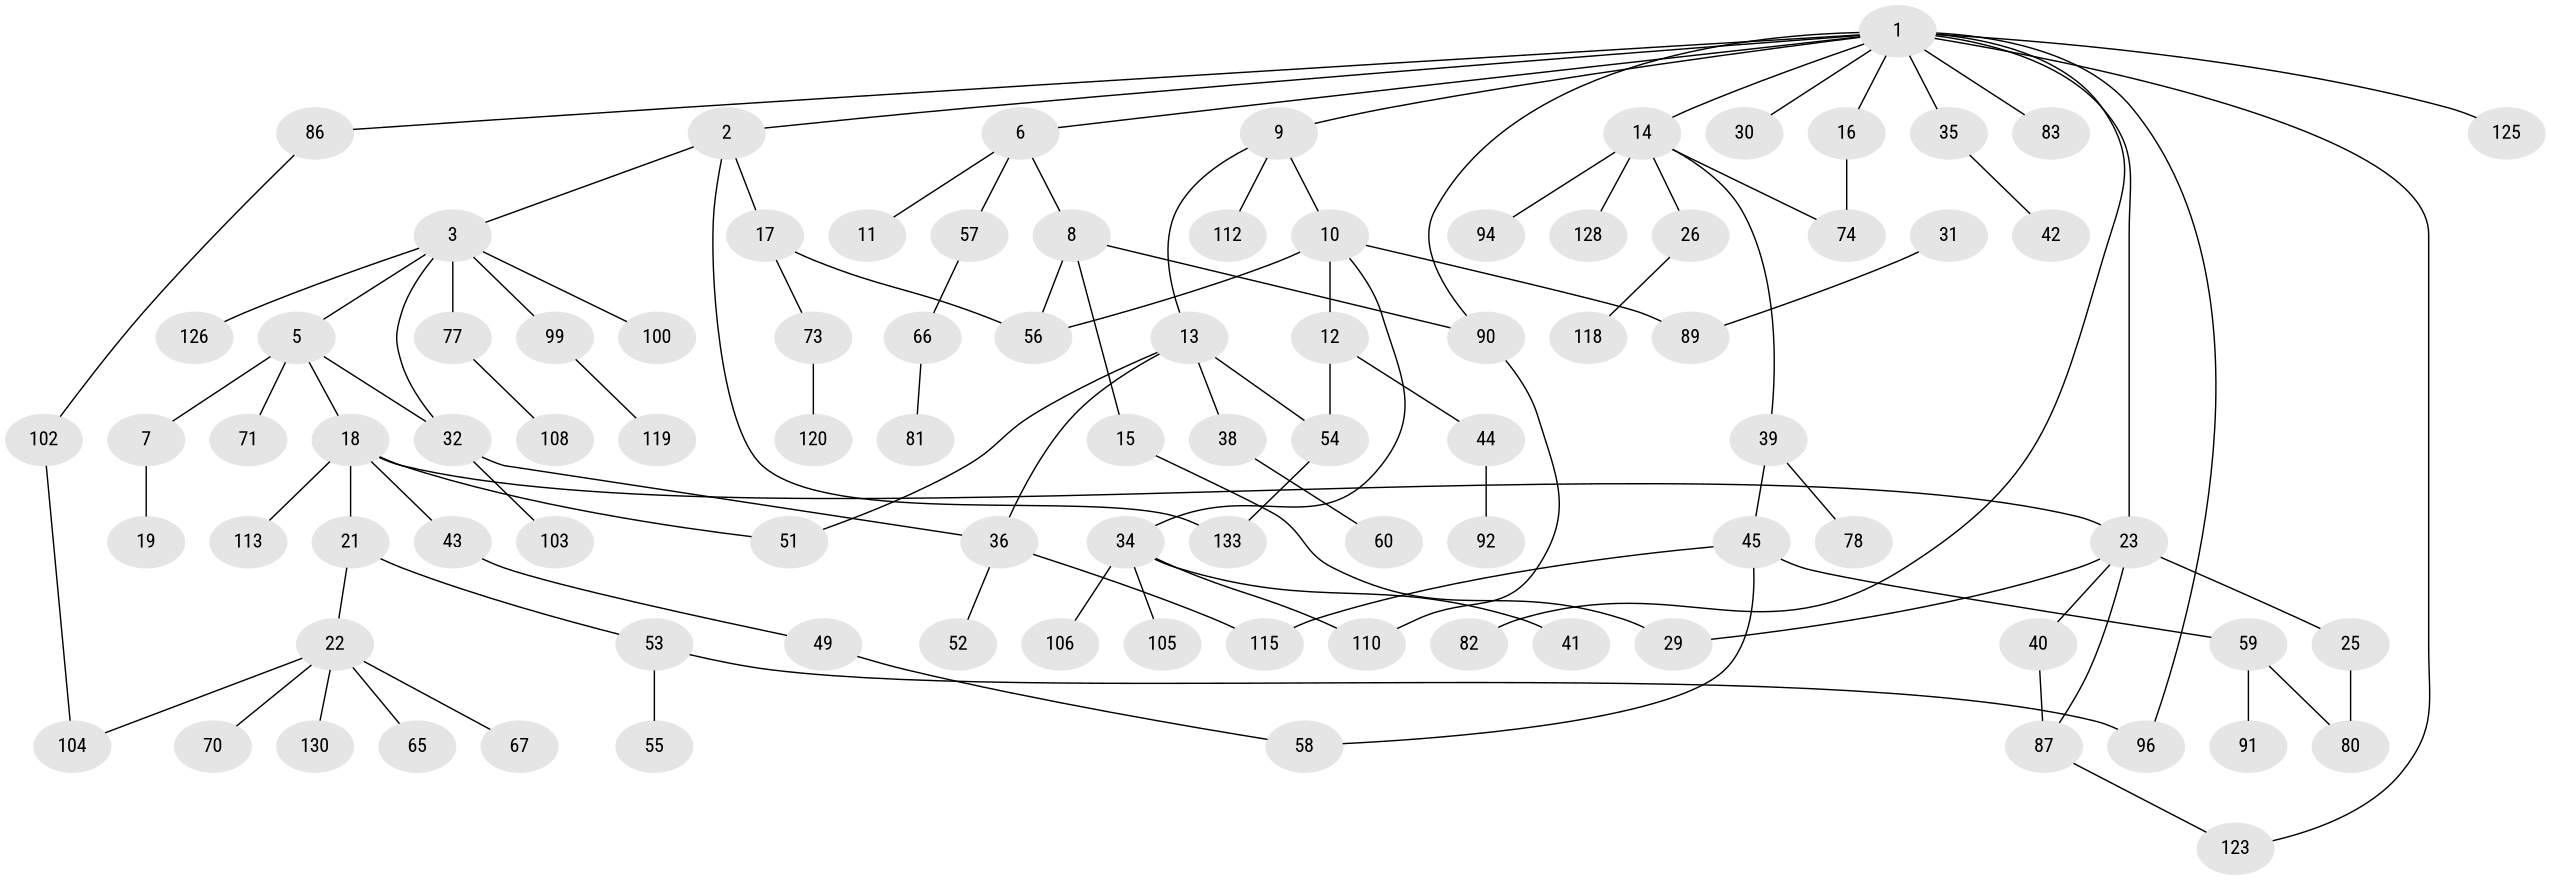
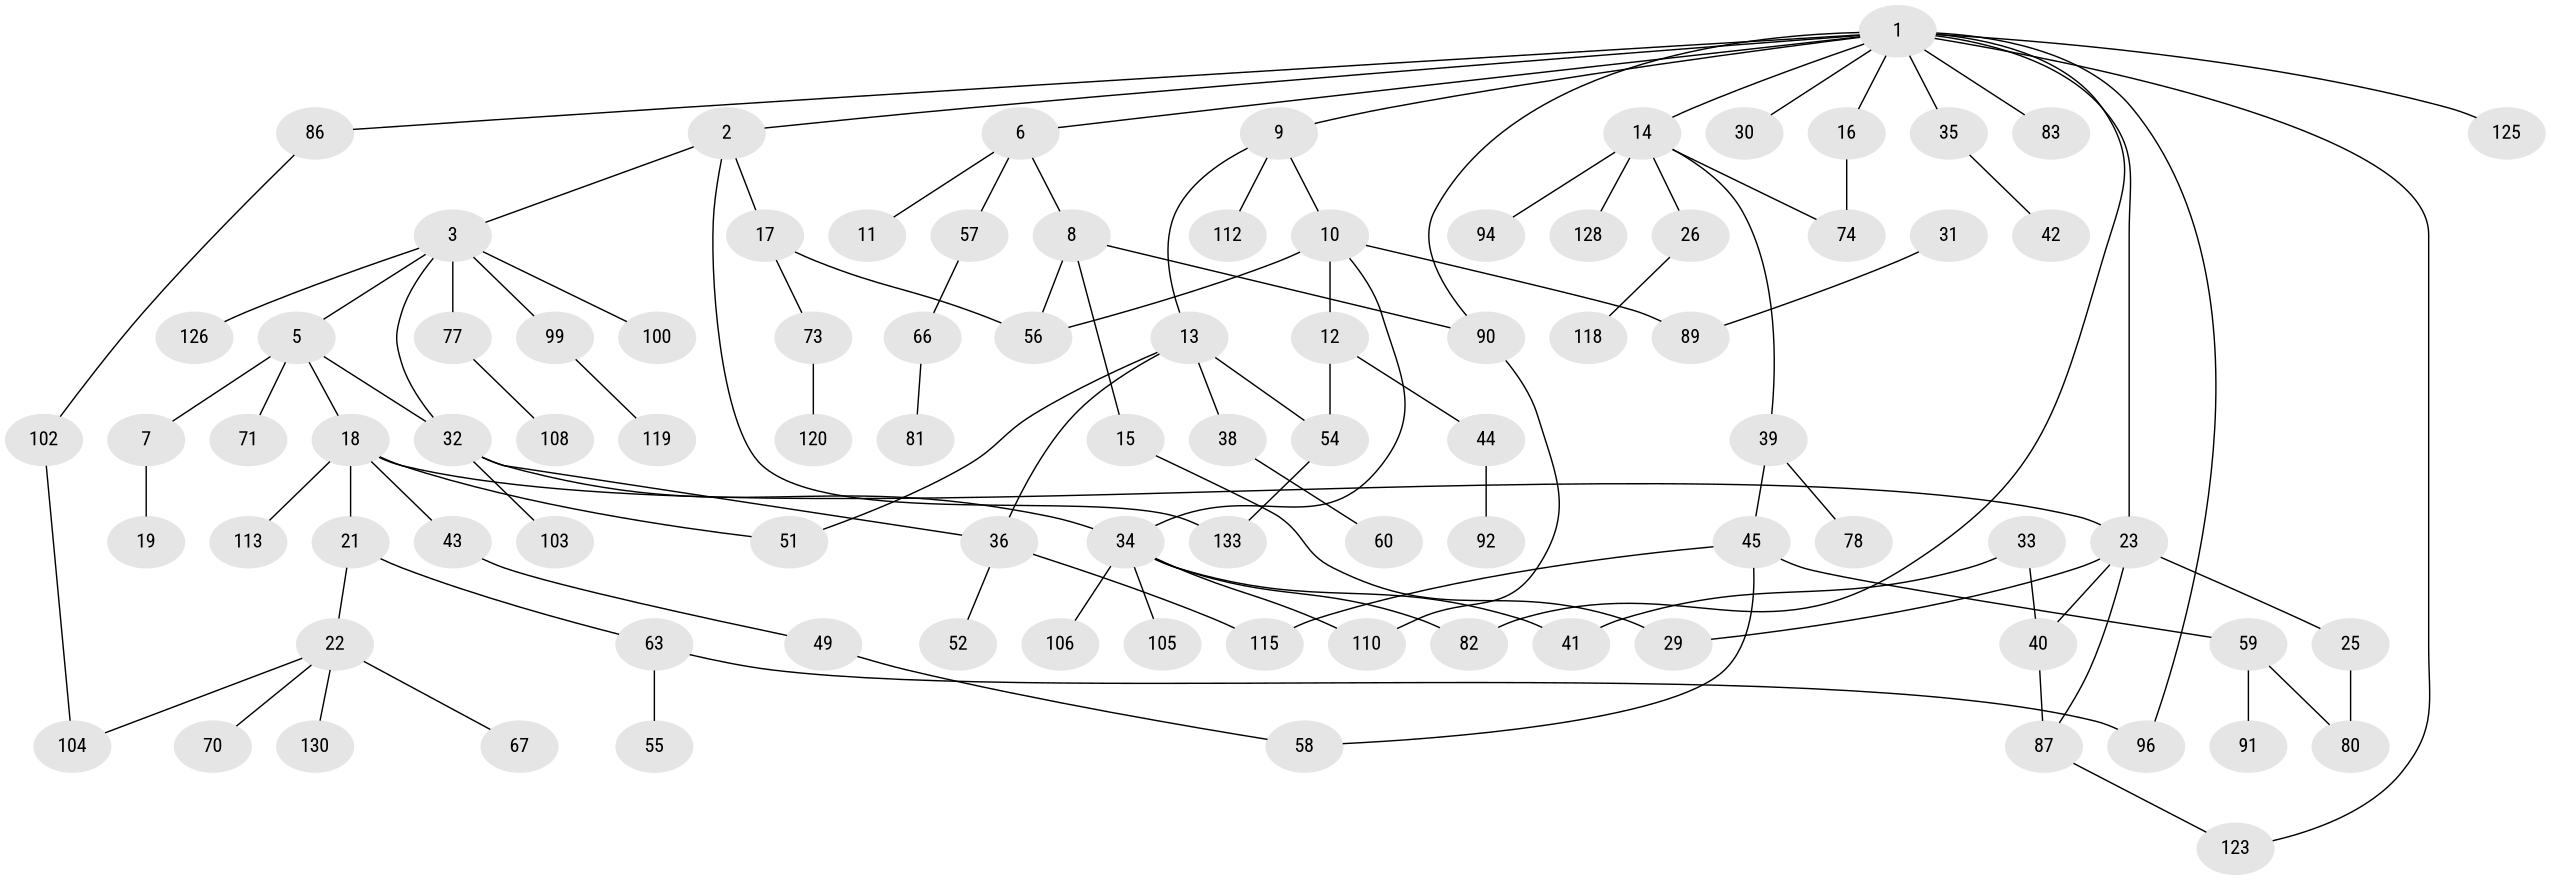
edge "32" -- "34": added
node "33": added
edge "34" -- "82": added
node "53": label "53" -> "63"
node "65": removed
